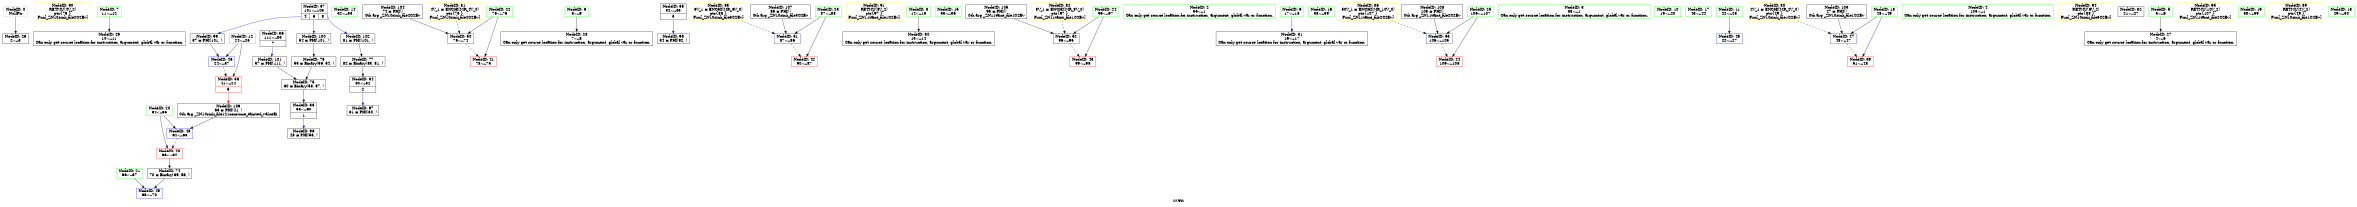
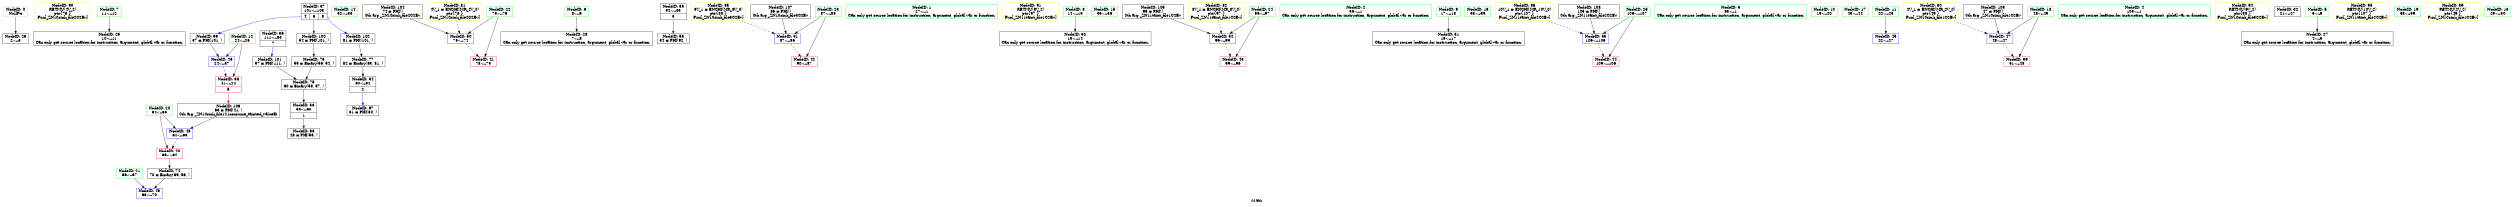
node "NodeID: 86": text "50V_1 = ENCHI(MR_10V_0)" -> "10V_1 = ENCHI(MR_10V_0)"
node "NodeID: 1": added
